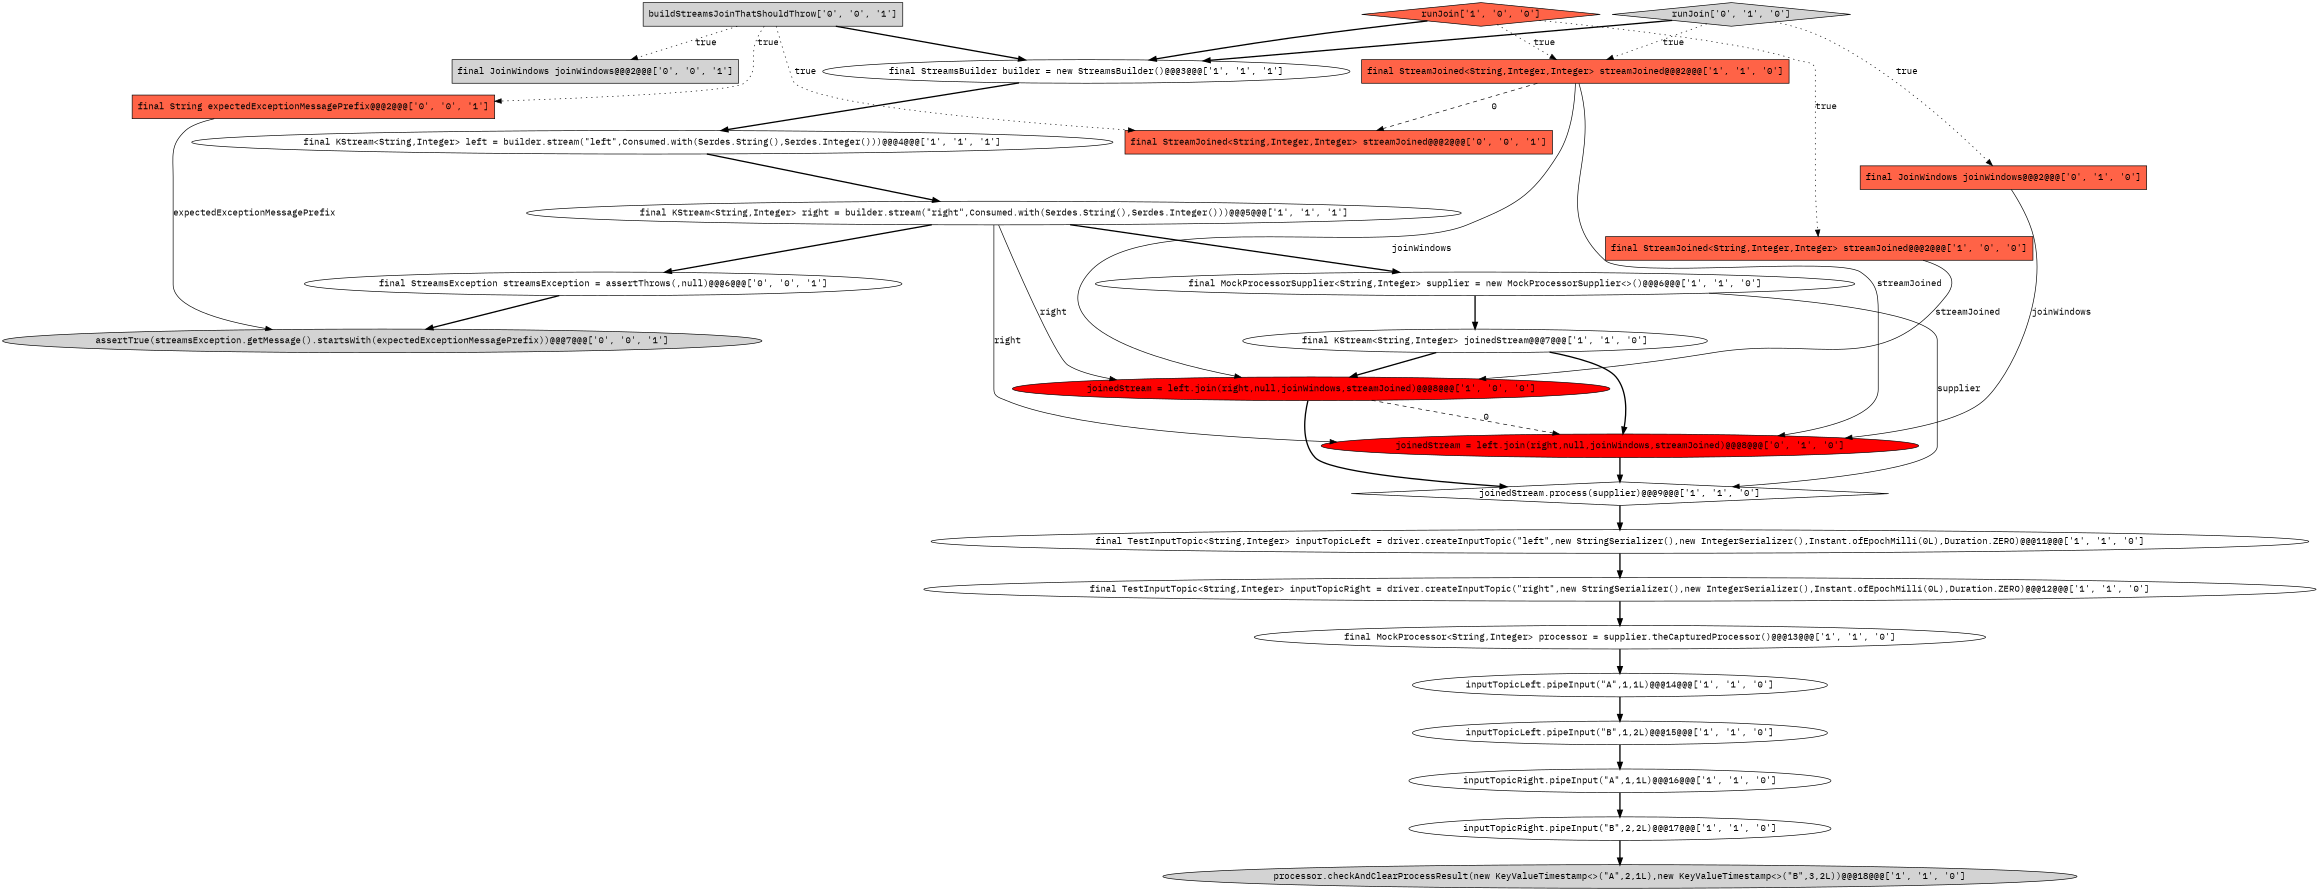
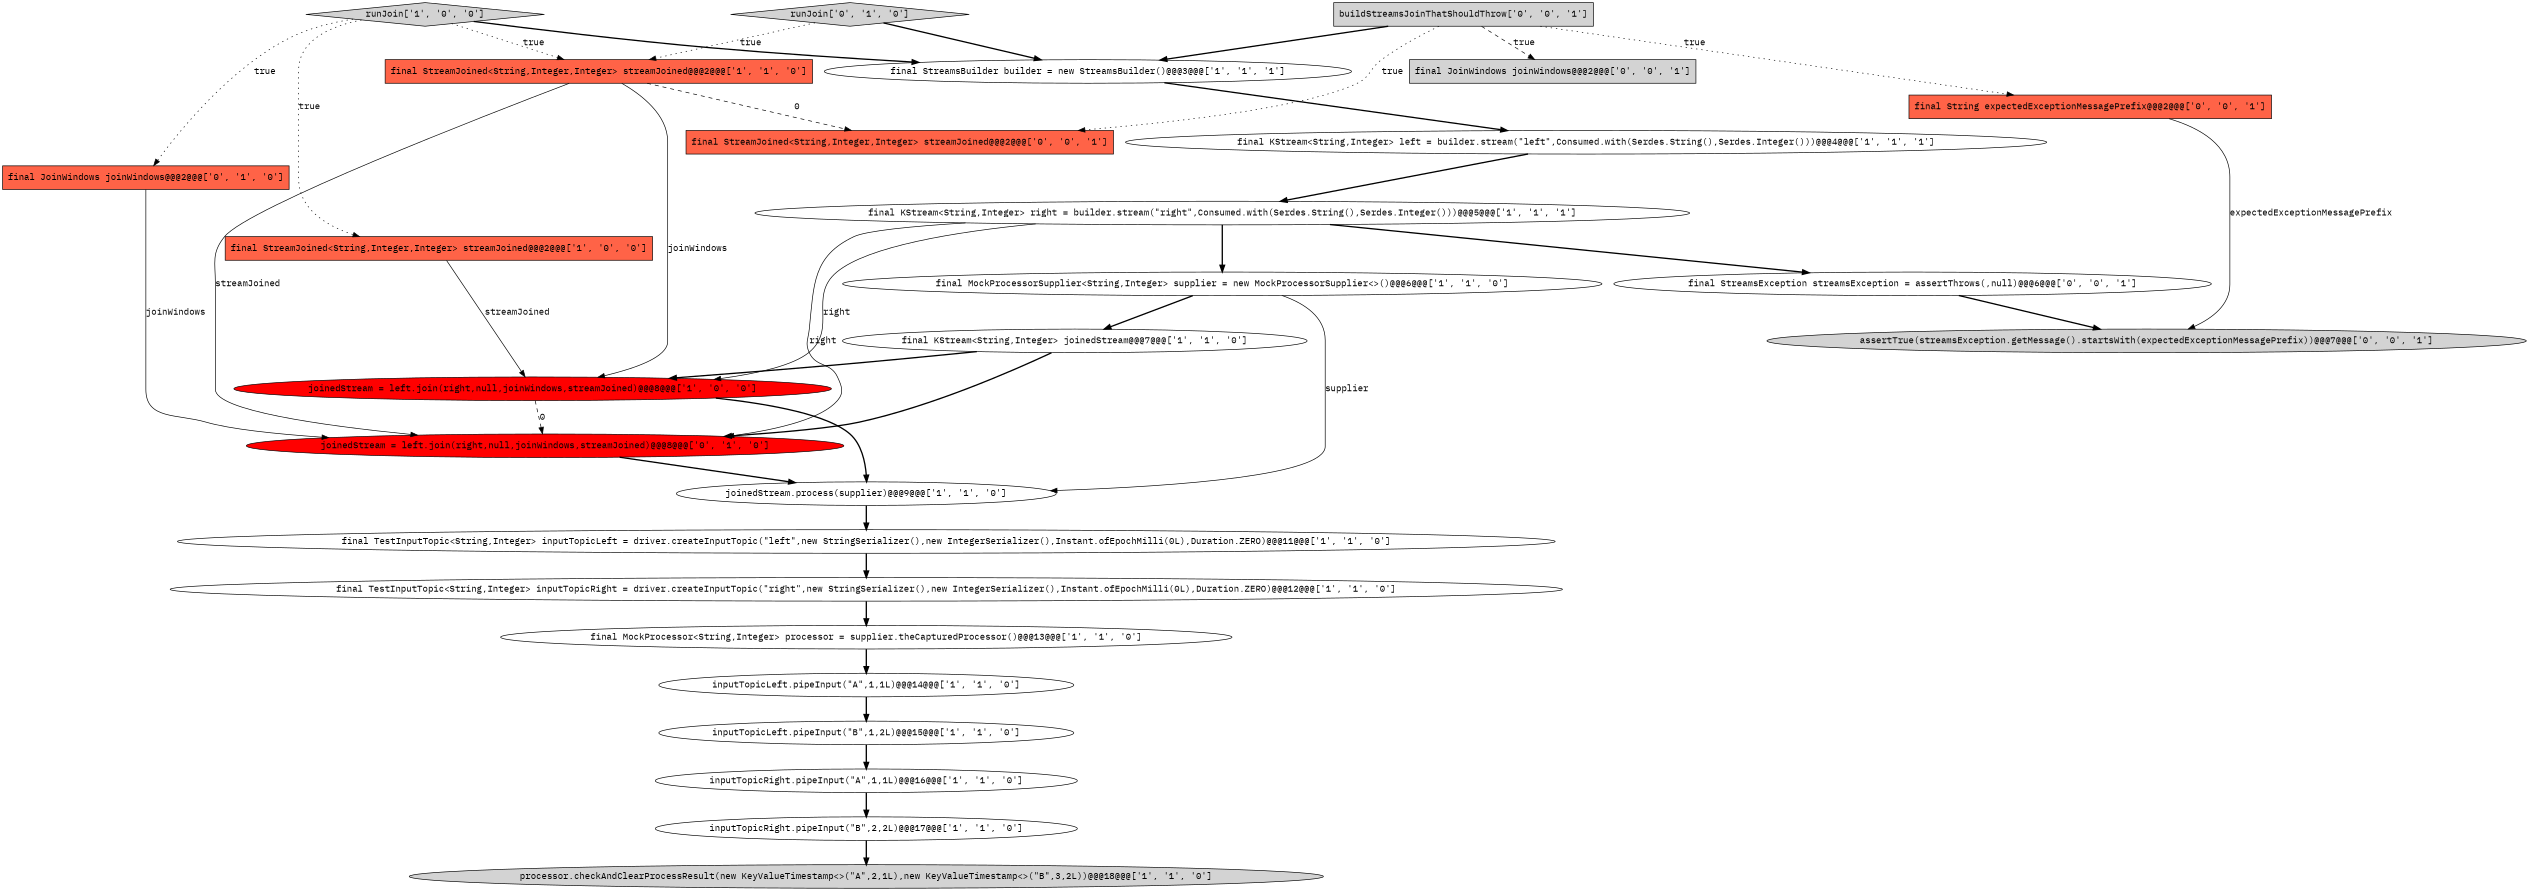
node "runJoin['1', '0', '0']": fillcolor tomato -> lightgray
edge "buildStreamsJoinThatShouldThrow['0', '0', '1']" -> "final JoinWindows joinWindows@@@2@@@['0', '0', '1']": style dotted -> dashed
edge "runJoin['0', '1', '0']" -> "final JoinWindows joinWindows@@@2@@@['0', '1', '0']": now "runJoin['1', '0', '0']" -> "final JoinWindows joinWindows@@@2@@@['0', '1', '0']"
node "joinedStream.process(supplier)@@@9@@@['1', '1', '0']": shape diamond -> ellipse
